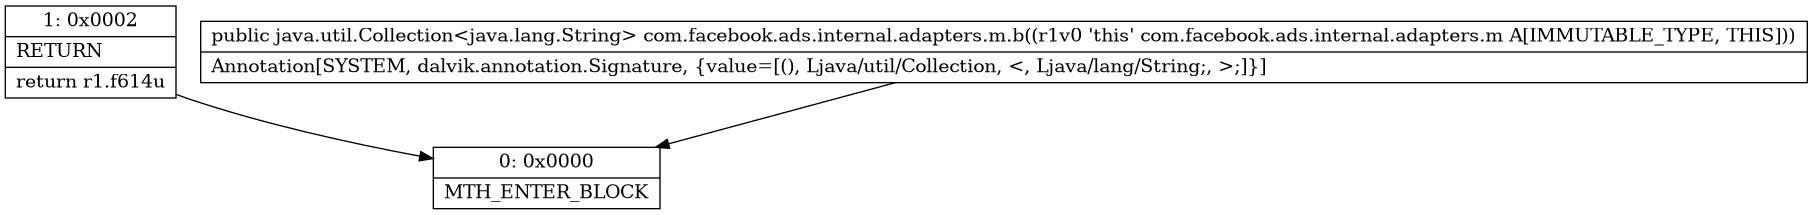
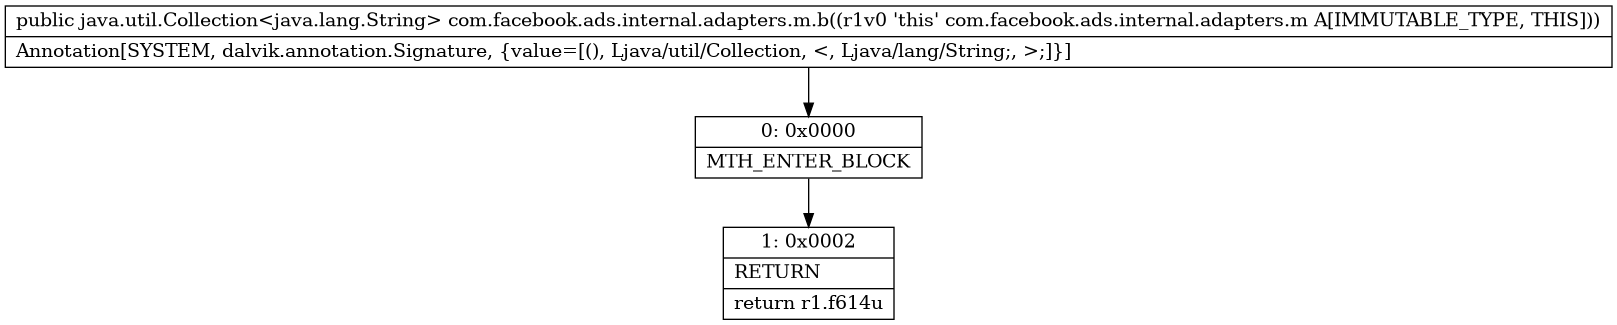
edge "1: 0x0002" -> "0: 0x0000": reversed
